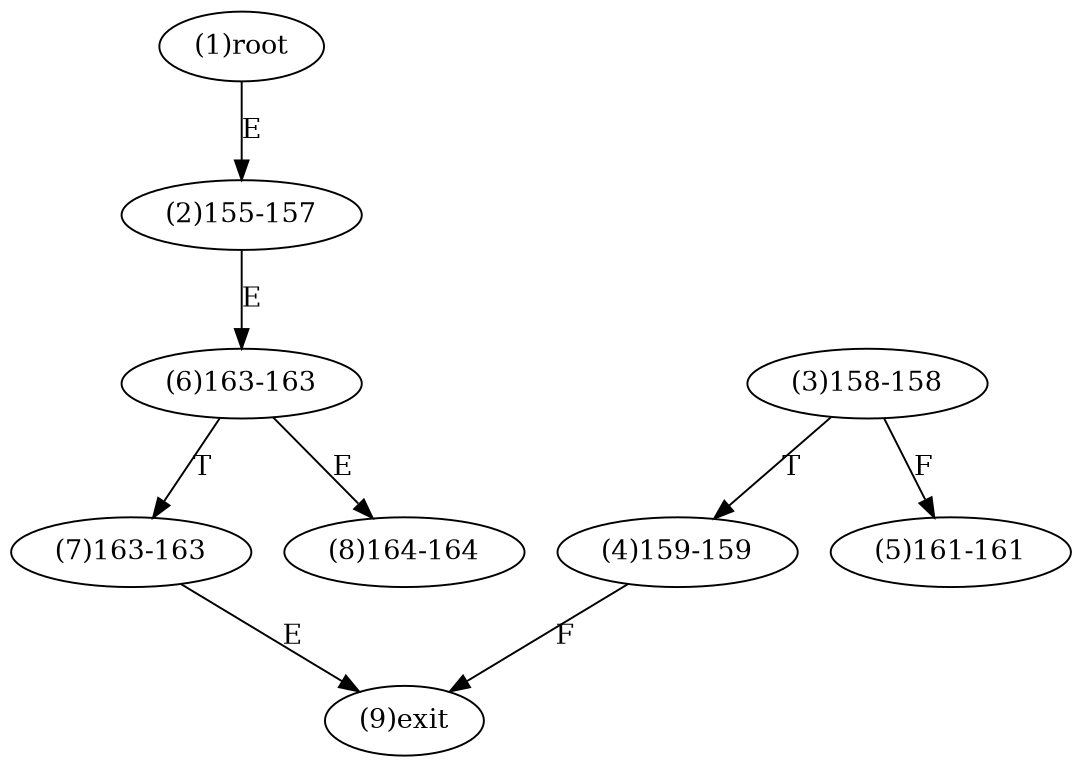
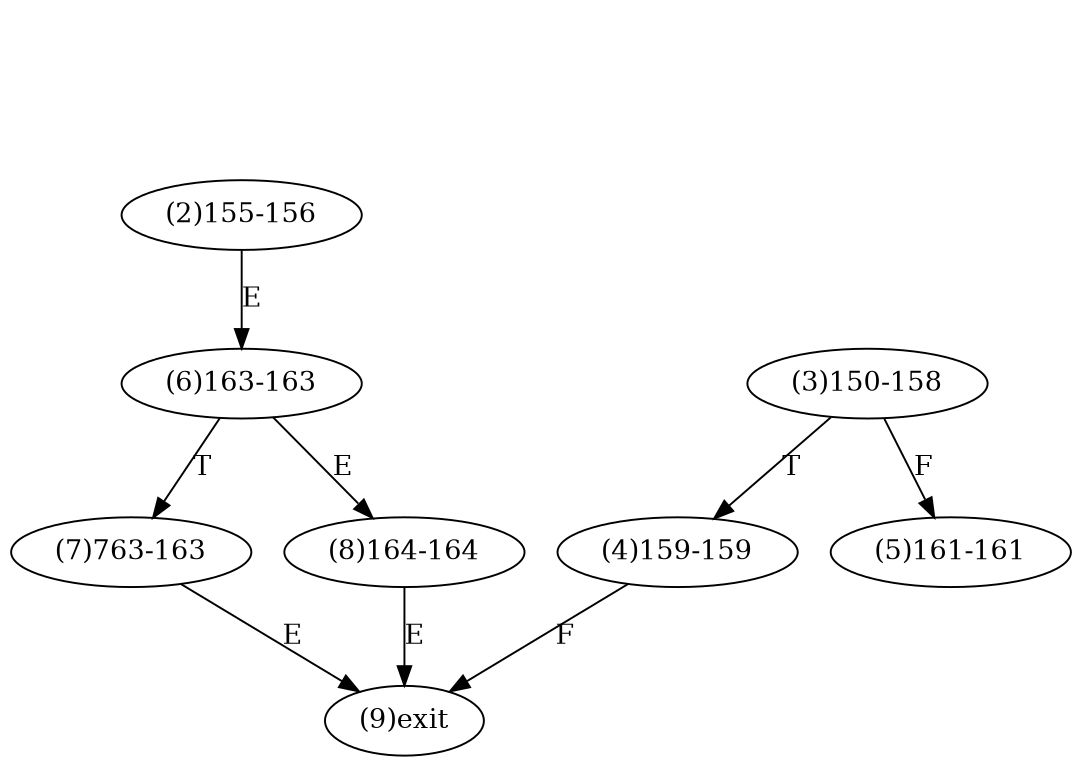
node "(1)root": removed
node "(2)155-157": label "(2)155-157" -> "(2)155-156"
node "(3)158-158": label "(3)158-158" -> "(3)150-158"
node "(7)163-163": label "(7)163-163" -> "(7)763-163"
edge "(8)164-164" -> "(9)exit": added, label "E"
